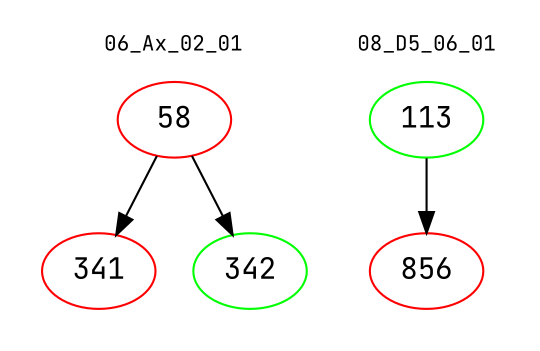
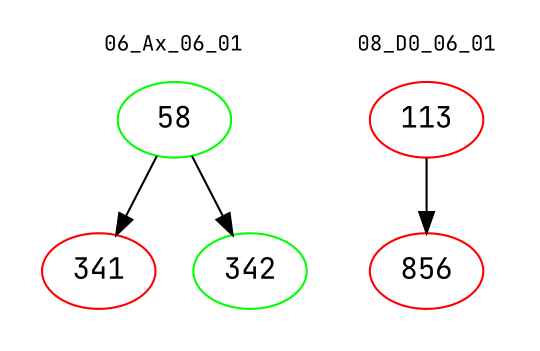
cluster "06_Ax_02_01": label "06_Ax_02_01" -> "06_Ax_06_01"
cluster "08_D5_06_01": label "08_D5_06_01" -> "08_D0_06_01"
node "58": color red -> green
node "113": color green -> red
